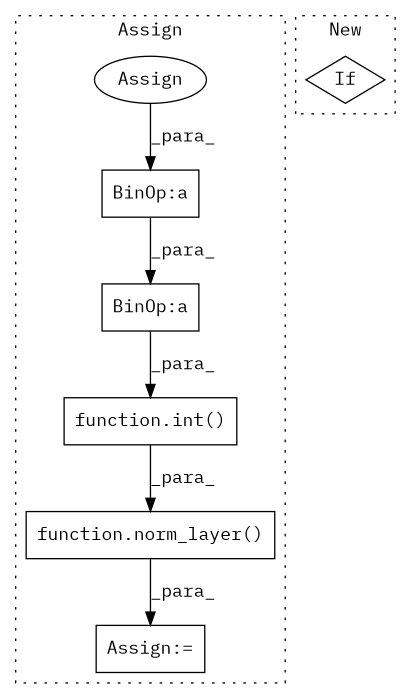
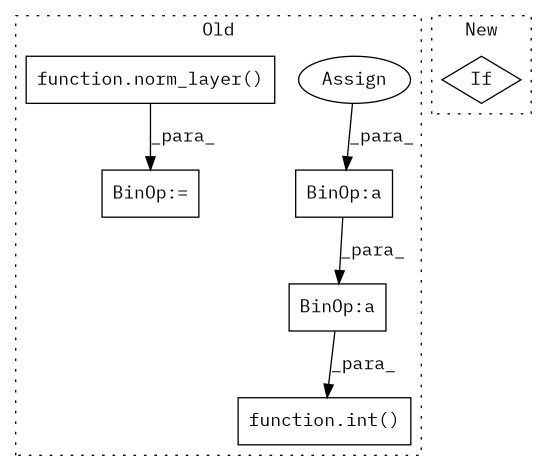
cluster "Assign": label "Assign" -> "Old"
edge "function.int()" -> "function.norm_layer()": removed, label "_para_"
node "Assign:=": label "Assign:=" -> "BinOp:="
